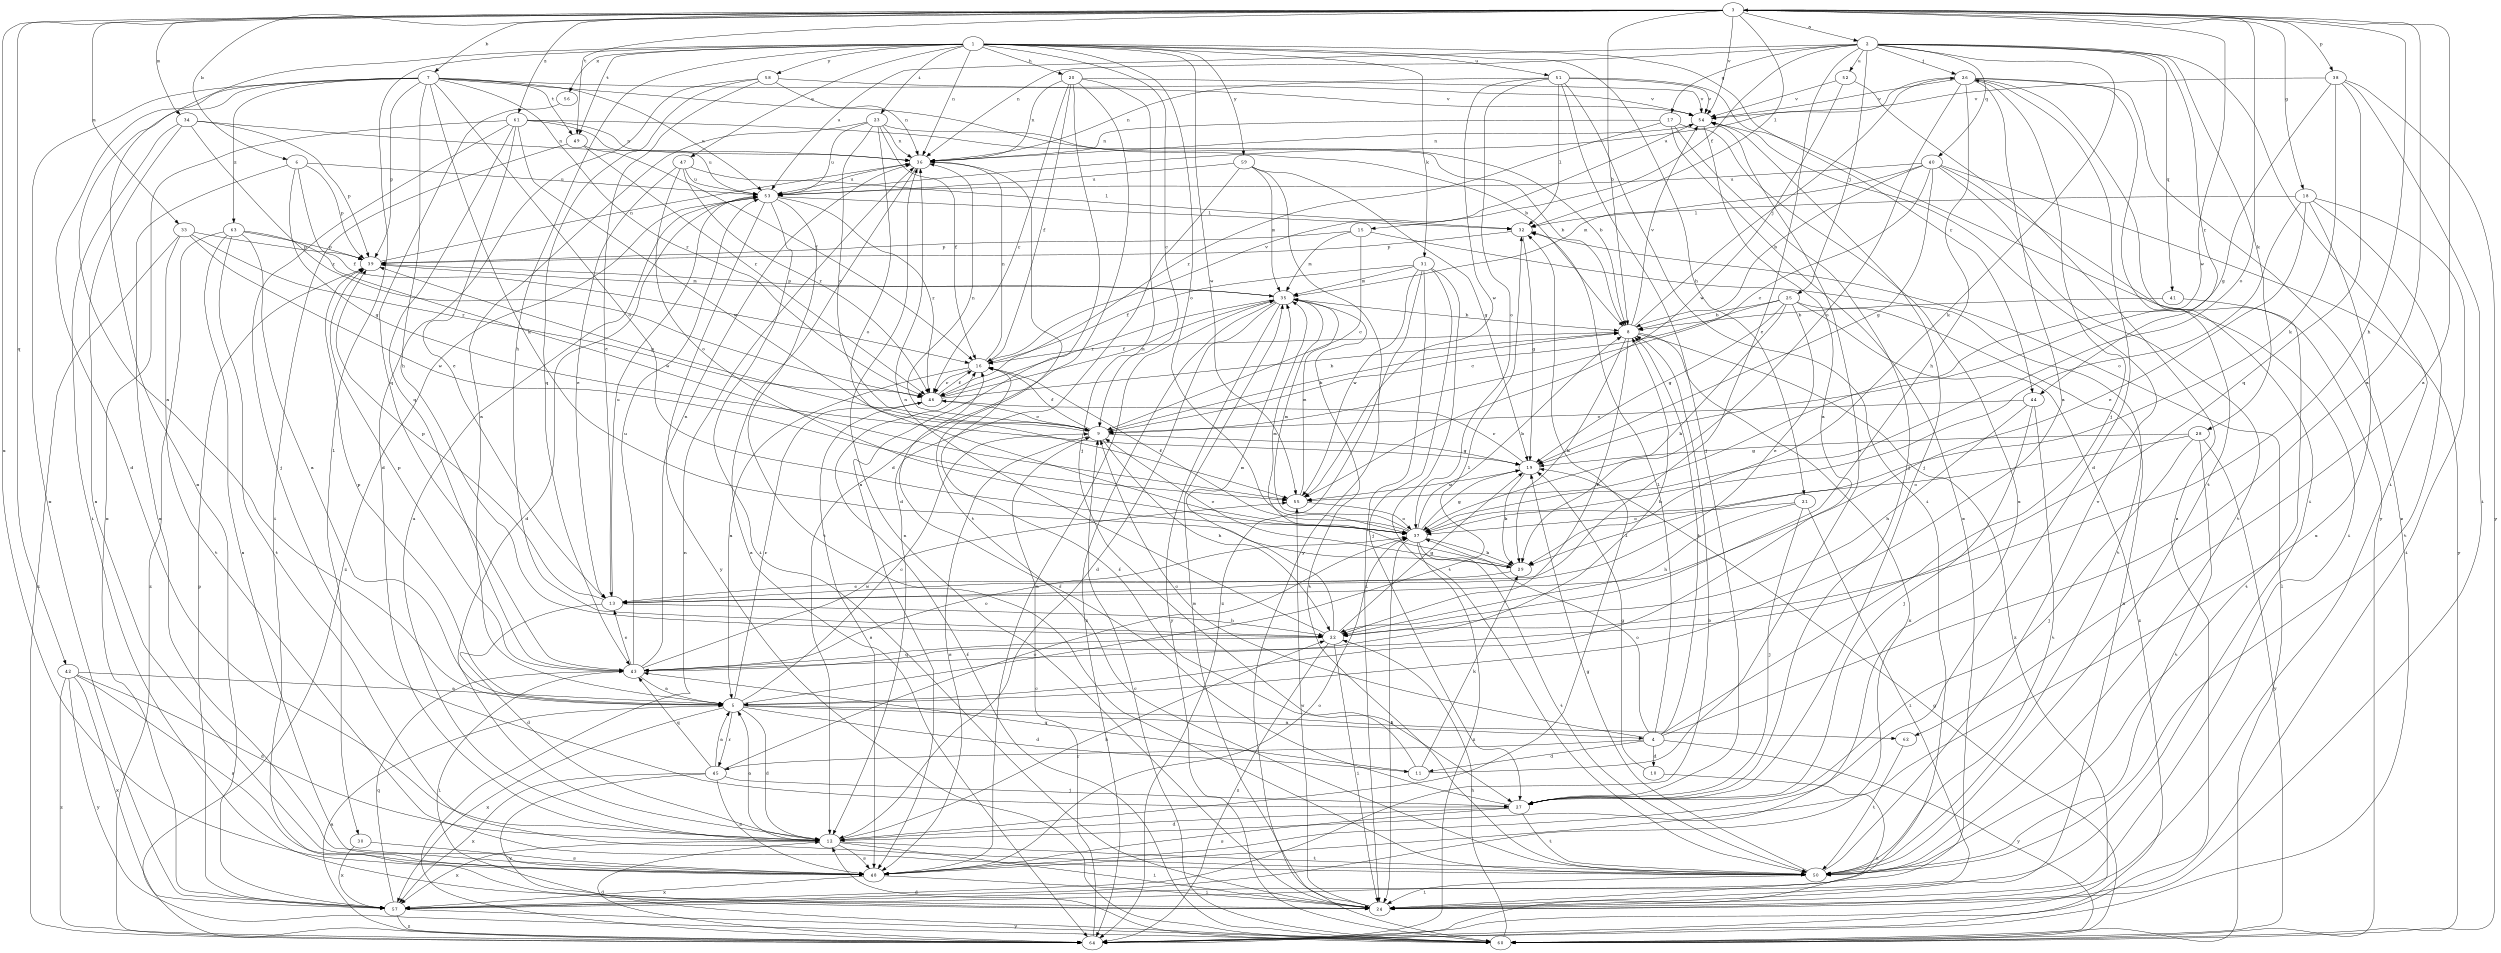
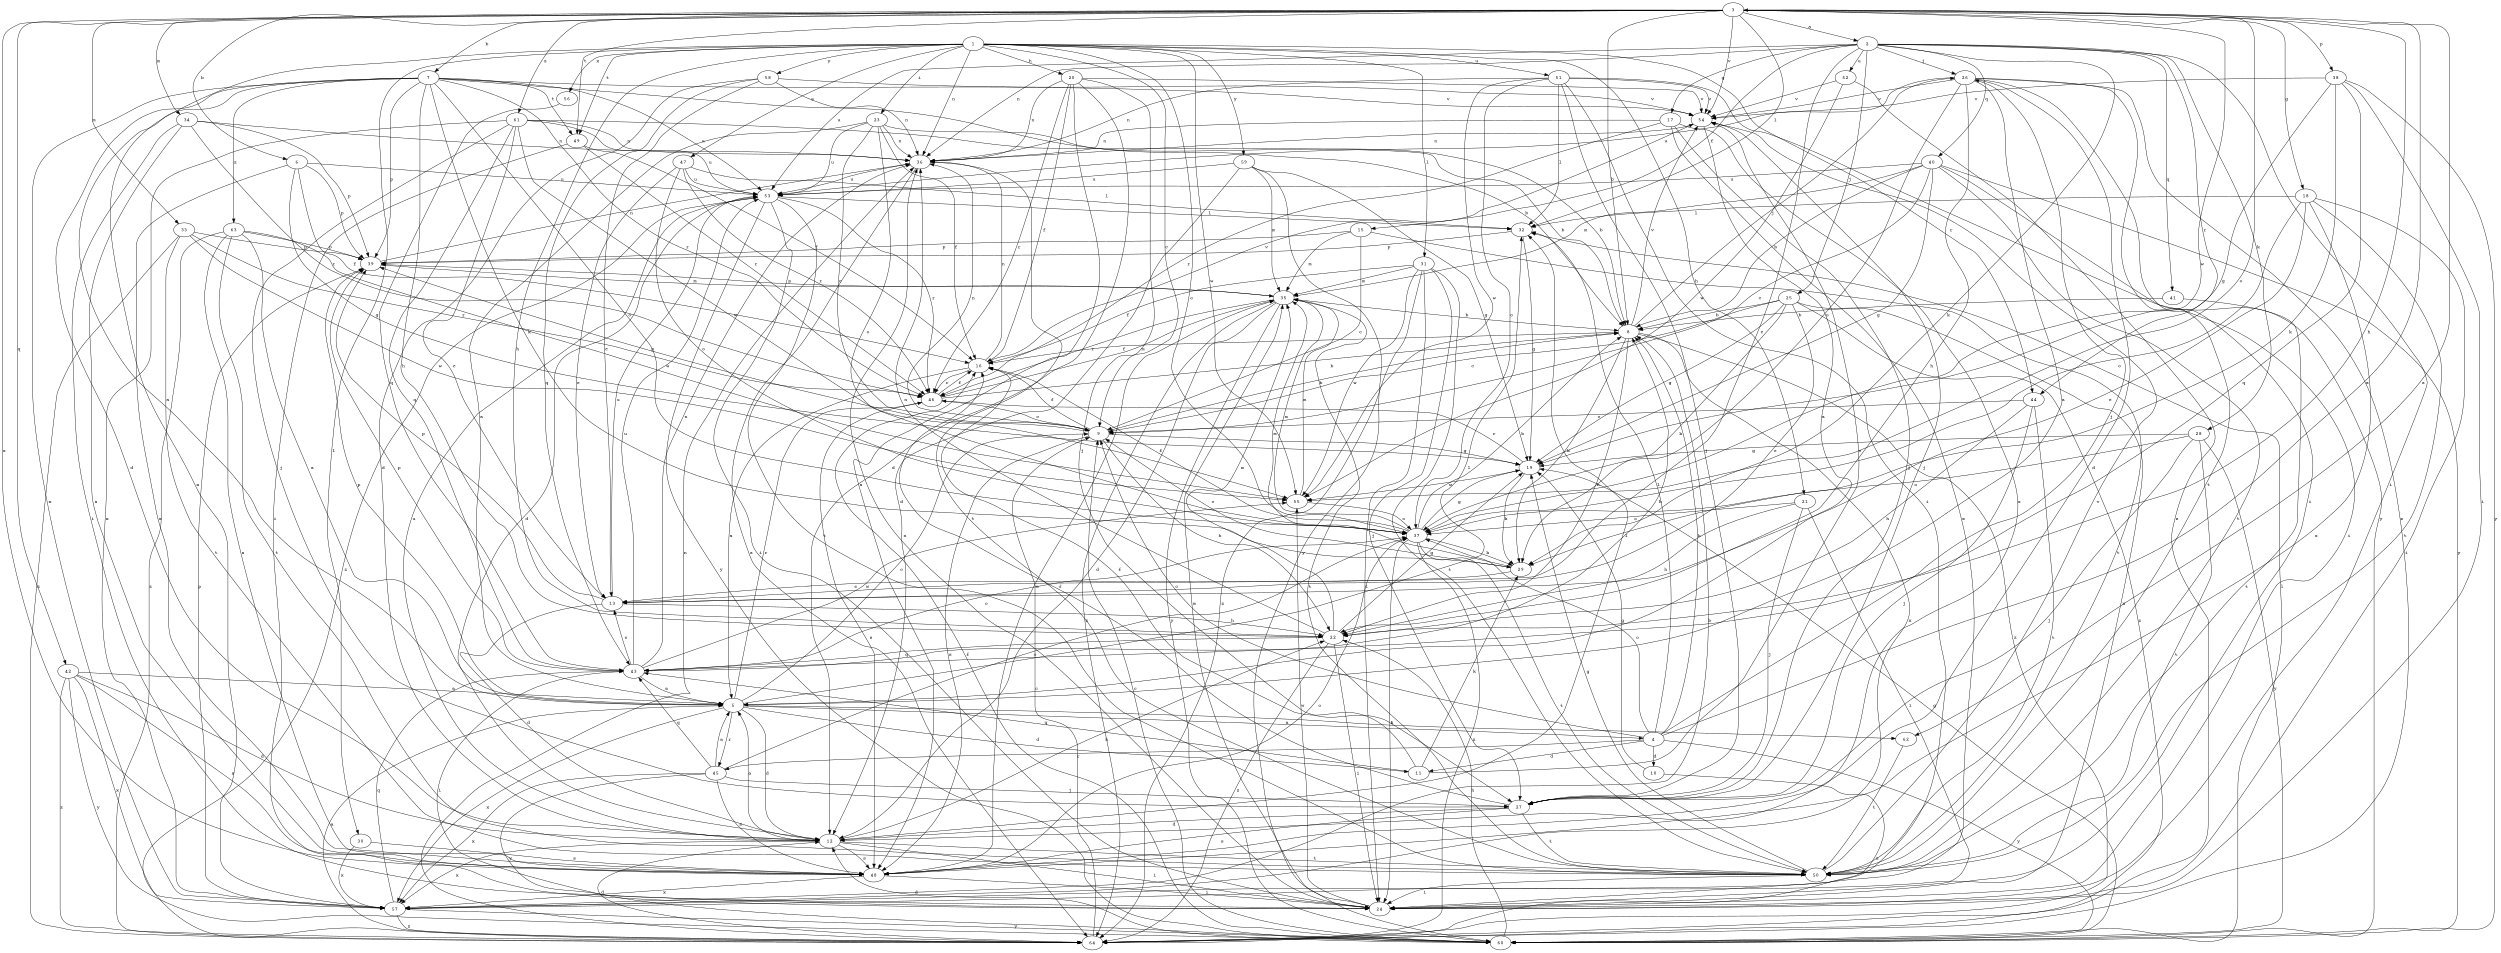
edge "1" -> "31": label "k" -> "l"
